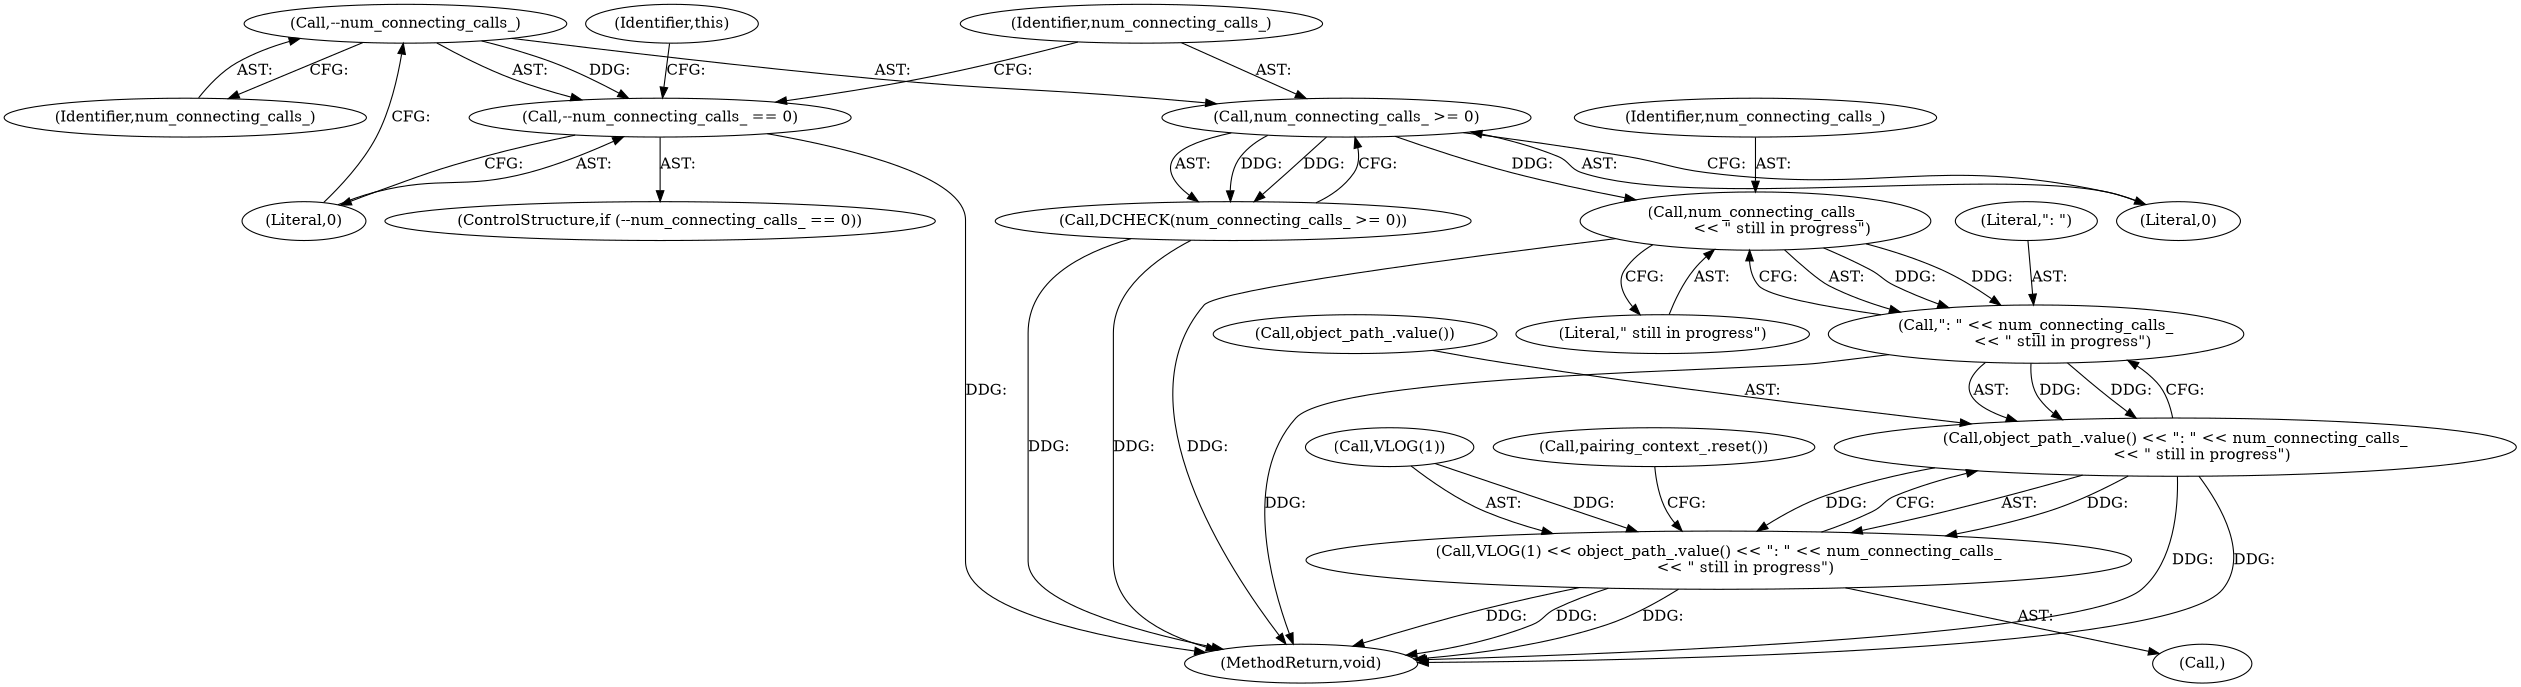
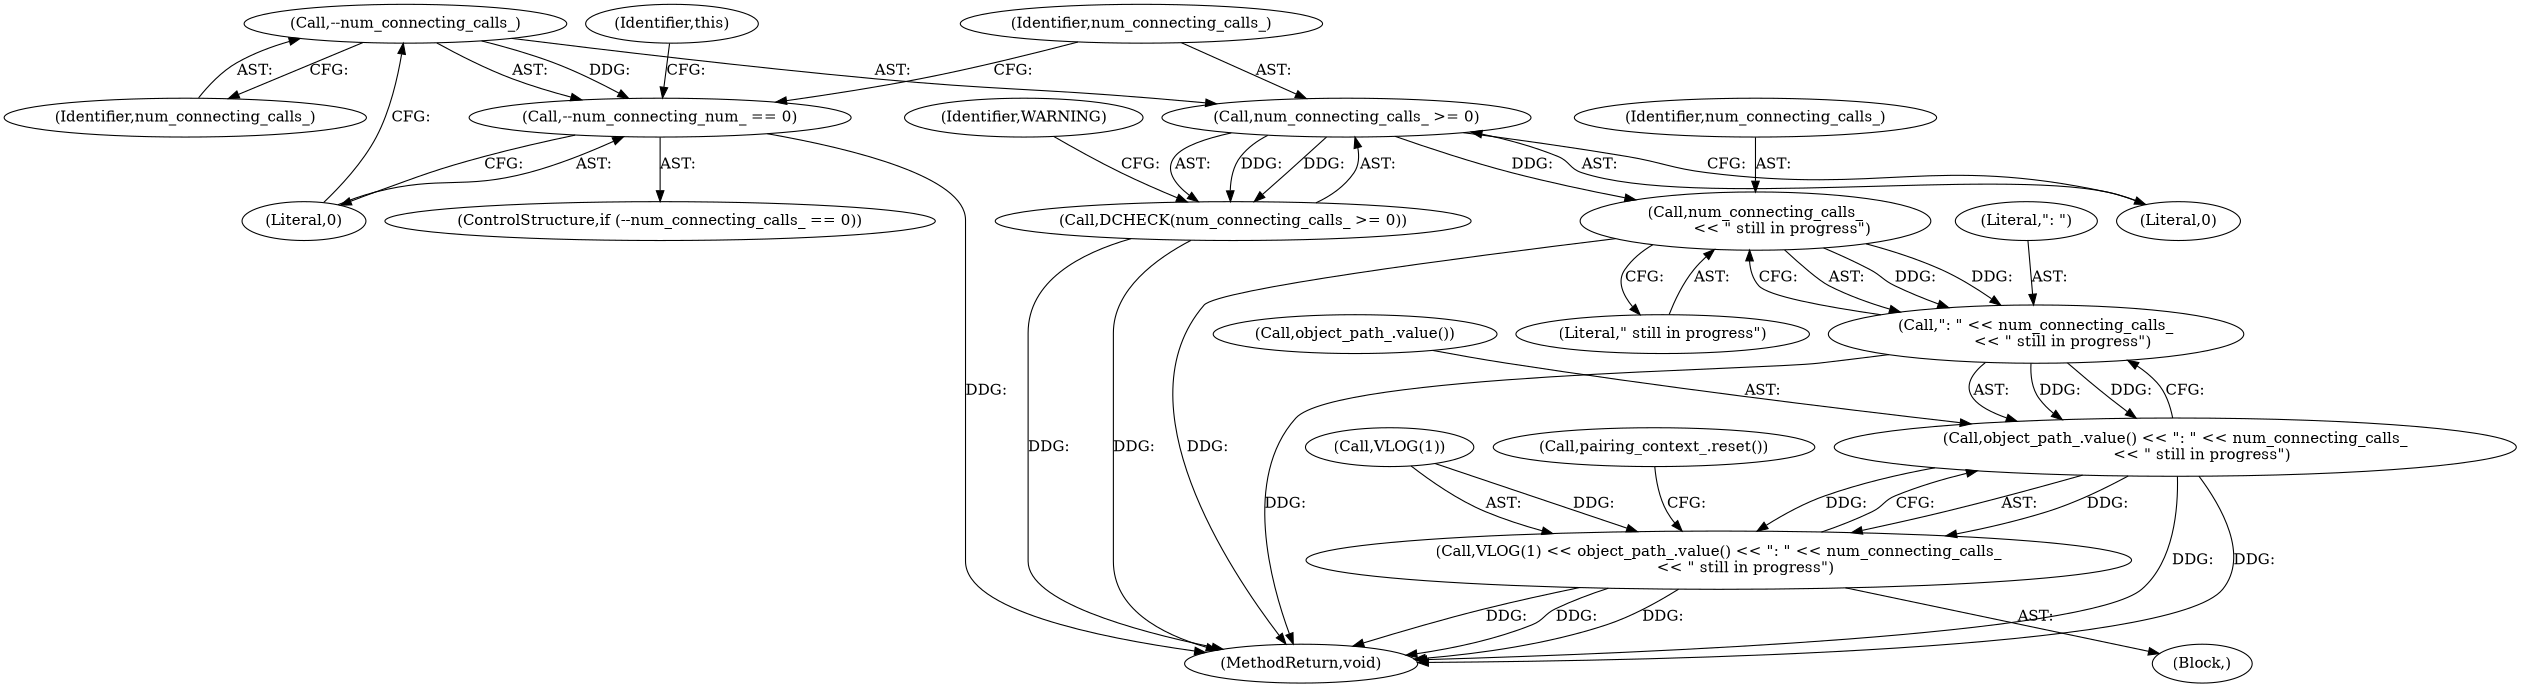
node "(Call,--num_connecting_calls_ == 0)": label "(Call,--num_connecting_calls_ == 0)" -> "(Call,--num_connecting_num_ == 0)"
node "(Identifier,WARNING)": added
edge "(Call,DCHECK(num_connecting_calls_ >= 0))" -> "(Call,num_connecting_calls_ >= 0)": label "CFG: " -> "AST: "
node "(Call,)": label "(Call,)" -> "(Block,)"
